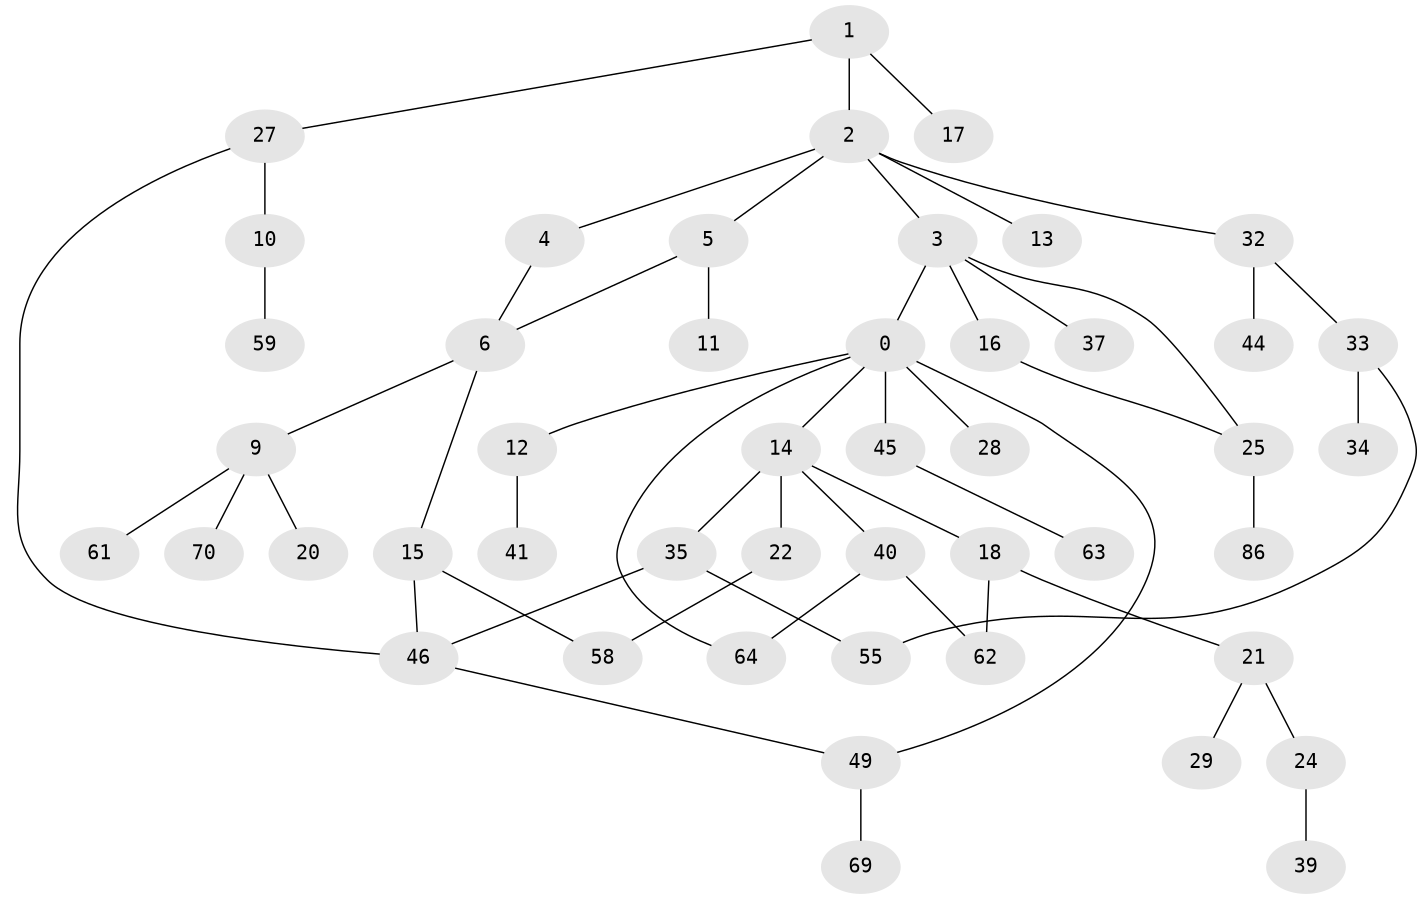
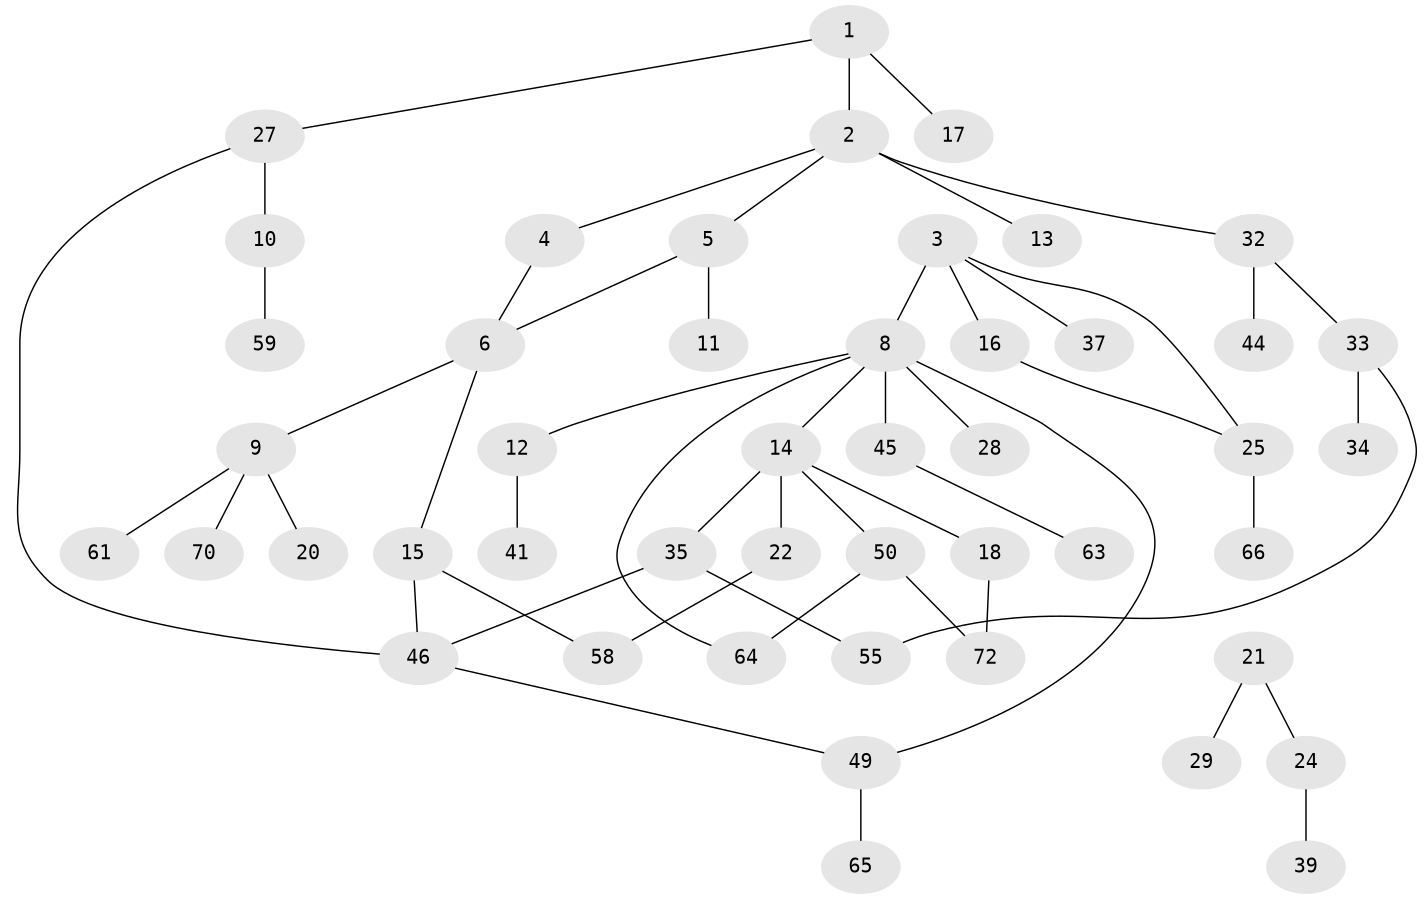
edge "2" -- "3": removed
node "0": label "0" -> "8"
node "40": label "40" -> "50"
node "86": label "86" -> "66"
edge "18" -- "21": removed
node "62": label "62" -> "72"
node "69": label "69" -> "65"
